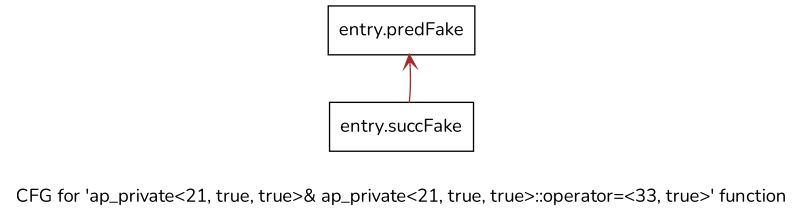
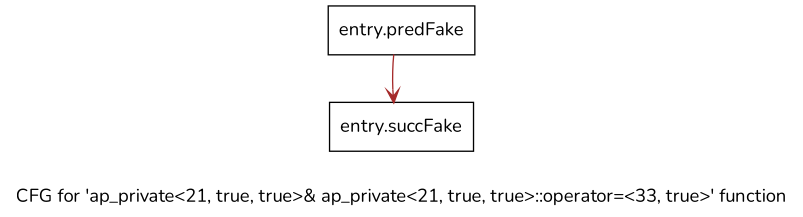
edge "entry.succFake" -> "entry.predFake": reversed
